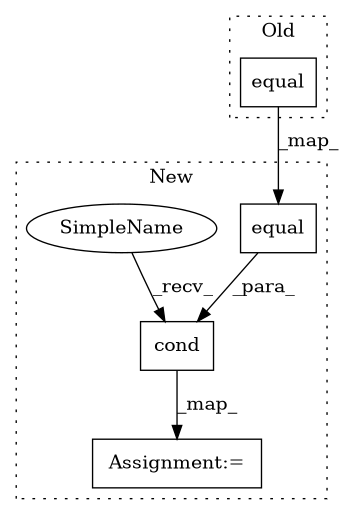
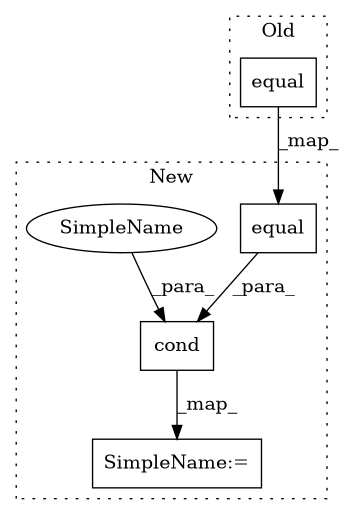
edge "SimpleName" -> "cond": label "_recv_" -> "_para_"
node "Assignment:=": label "Assignment:=" -> "SimpleName:="
